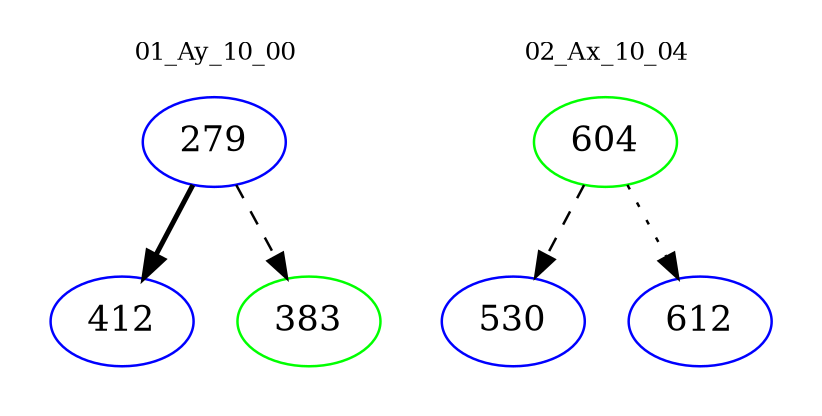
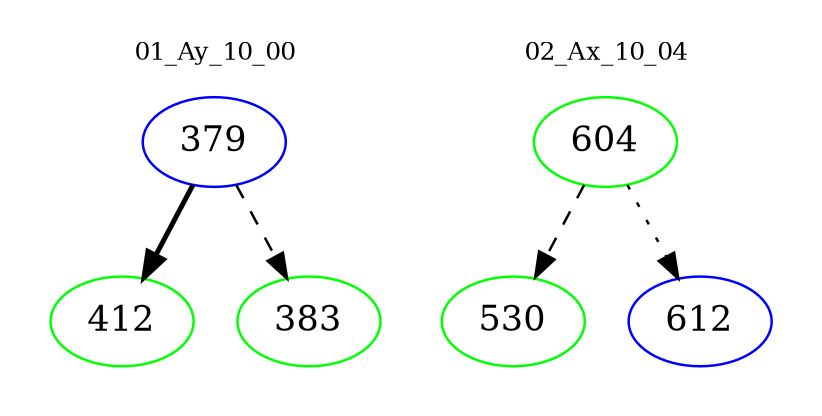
node "279": label "279" -> "379"
node "412": color blue -> green
node "530": color blue -> green
